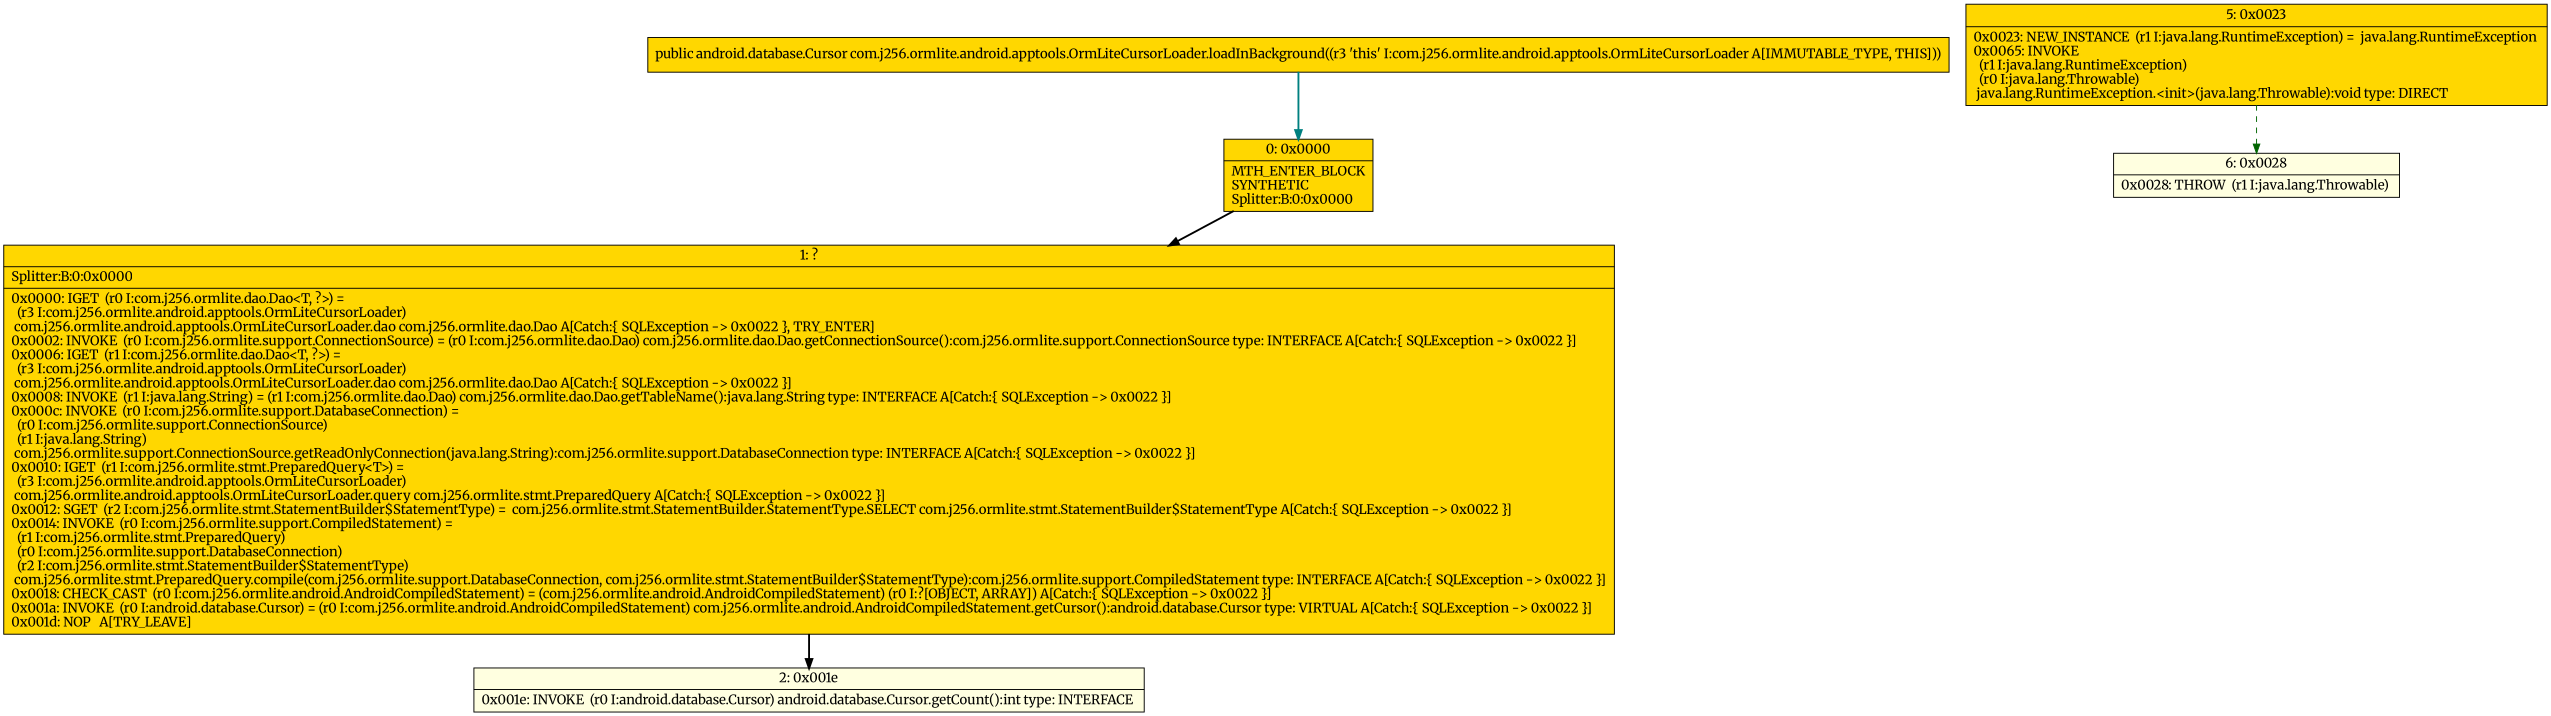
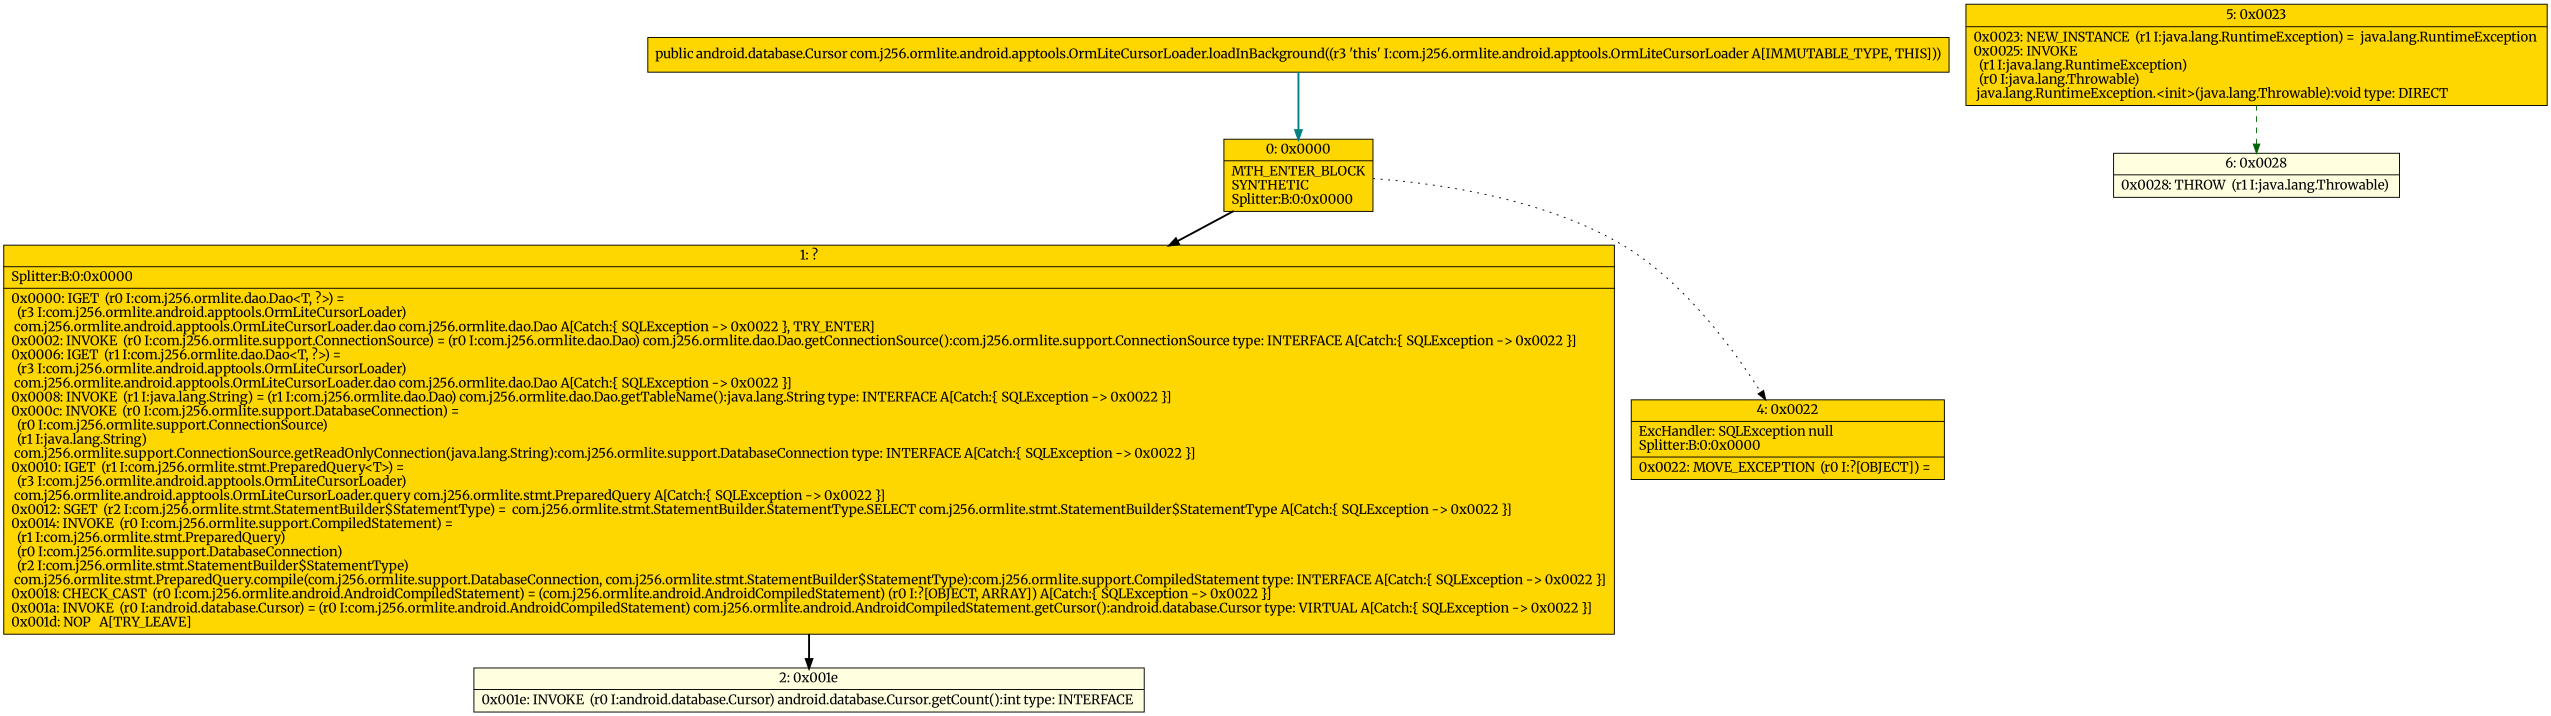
node "5: 0x0023": text "0x0065: INVOKE" -> "0x0025: INVOKE"
node "4: 0x0022": added
